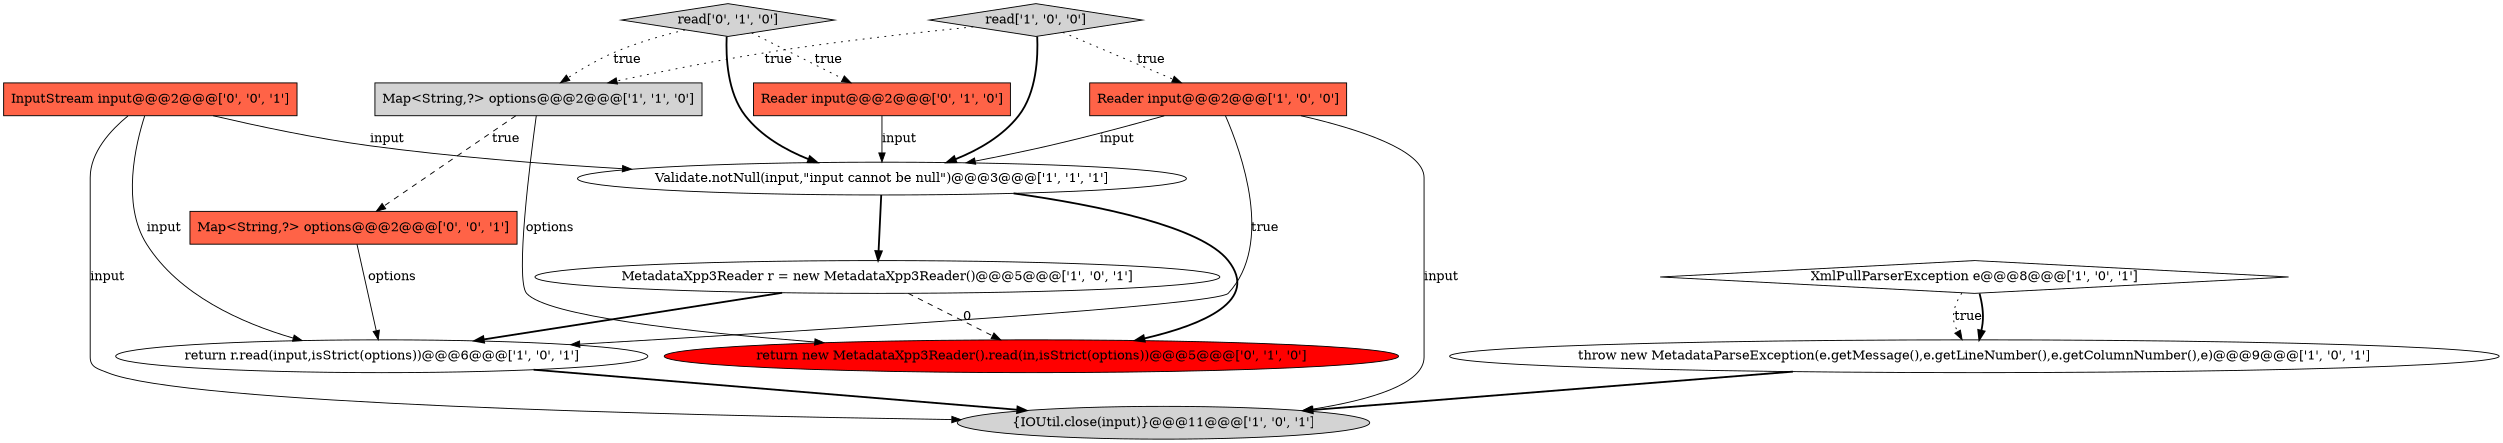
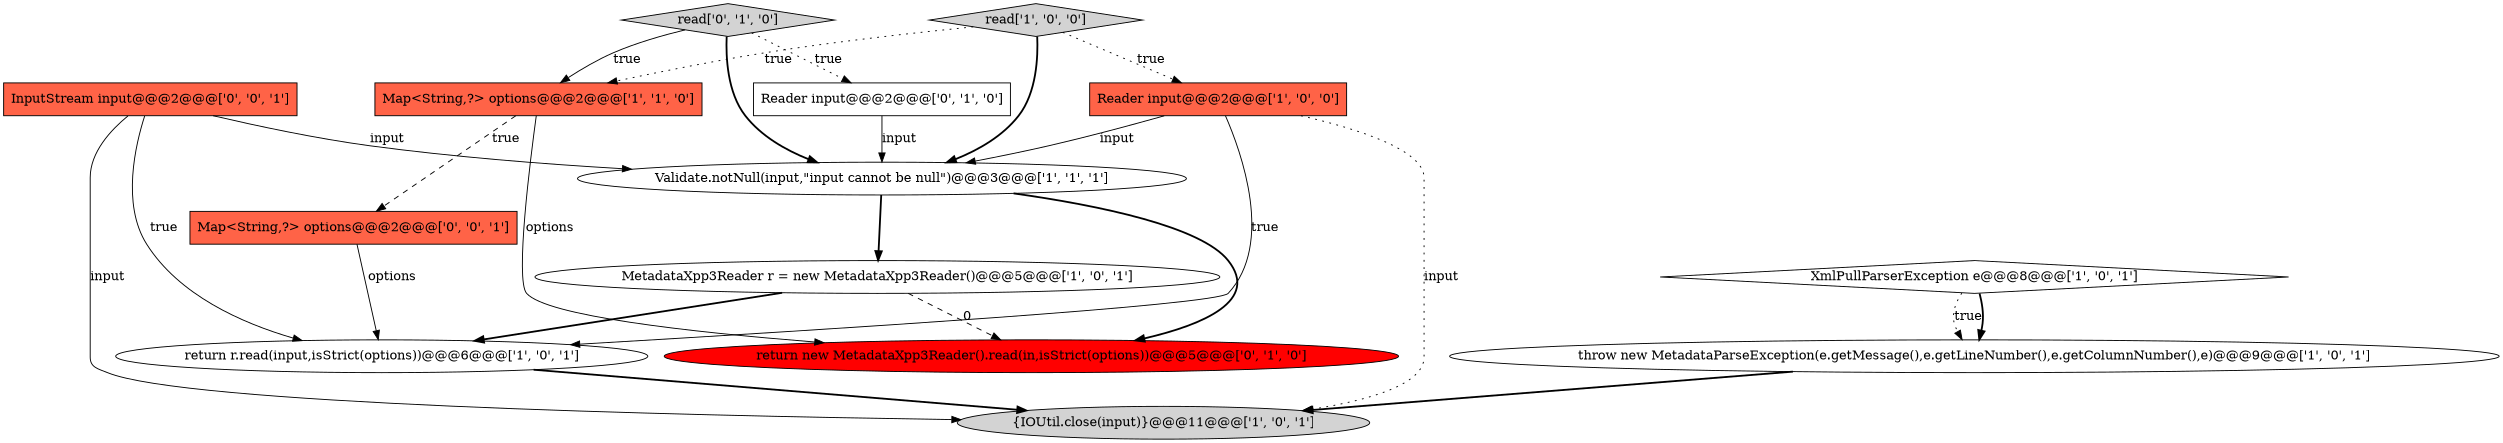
edge "read['0', '1', '0']" -> "Map<String,?> options@@@2@@@['1', '1', '0']": style dotted -> solid
node "Map<String,?> options@@@2@@@['1', '1', '0']": fillcolor lightgray -> tomato
node "Reader input@@@2@@@['0', '1', '0']": fillcolor tomato -> white
edge "InputStream input@@@2@@@['0', '0', '1']" -> "return r.read(input,isStrict(options))@@@6@@@['1', '0', '1']": label "input" -> "true"
edge "Reader input@@@2@@@['1', '0', '0']" -> "{IOUtil.close(input)}@@@11@@@['1', '0', '1']": style solid -> dotted
